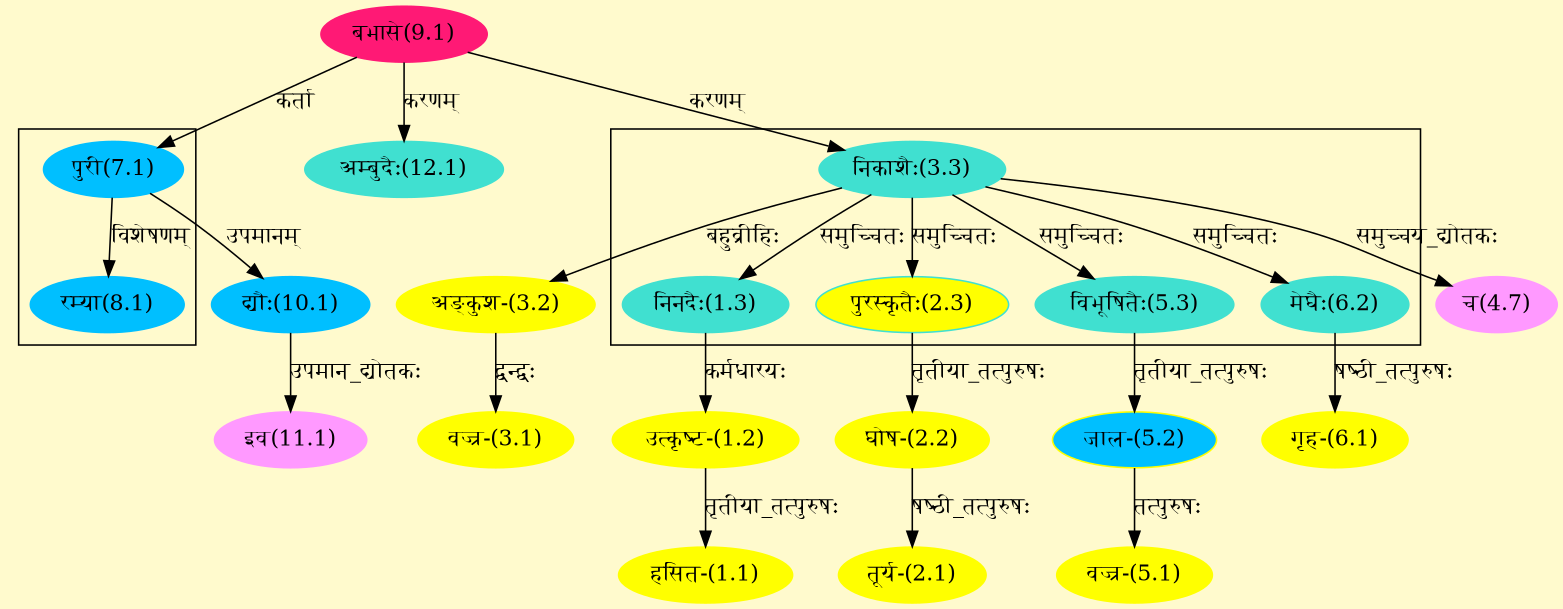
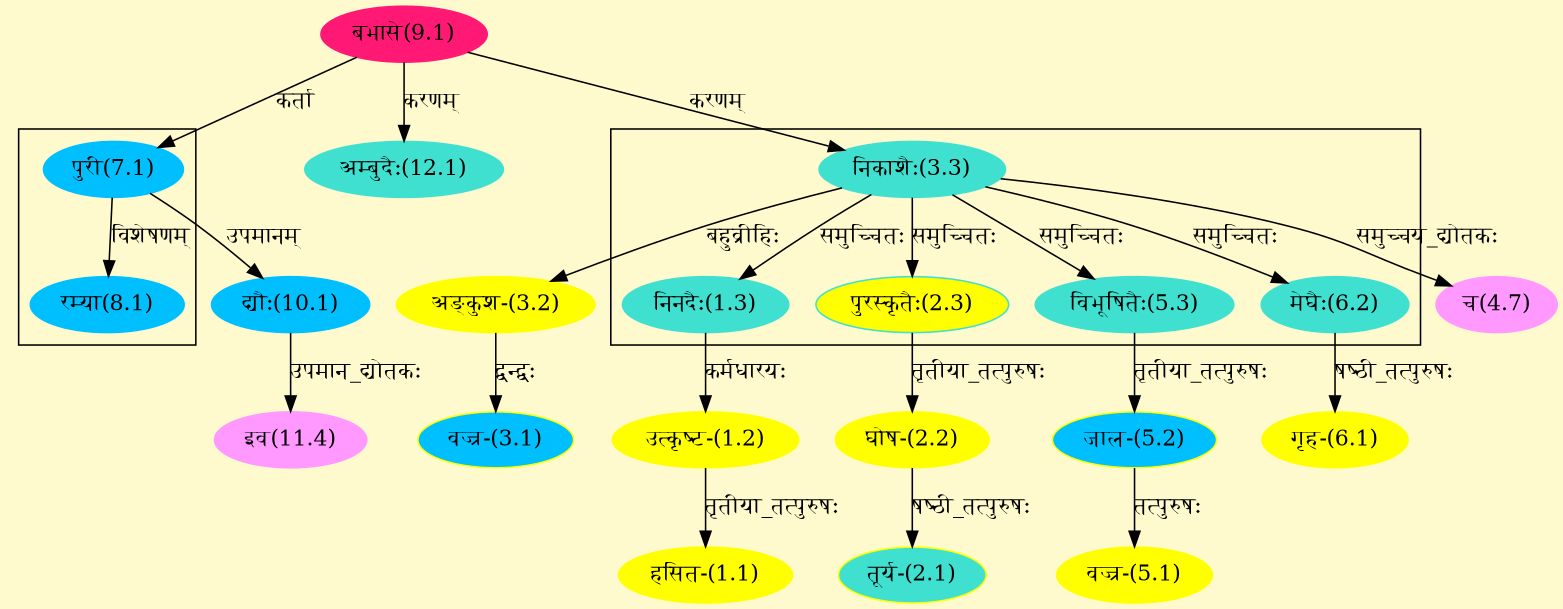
node "इव(11.1)": label "इव(11.1)" -> "इव(11.4)"
node "वज्र-(3.1)": fillcolor #ffff00 -> #00bfff
node "तूर्य-(2.1)": fillcolor #ffff00 -> #40e0d0
